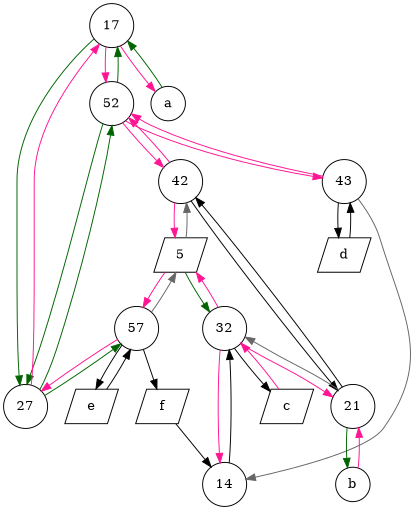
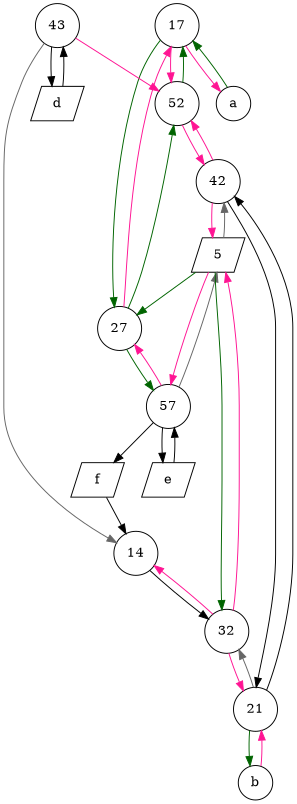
edge "52" -> "43": removed
edge "52" -> "27": now "5" -> "27"
node "c": removed
